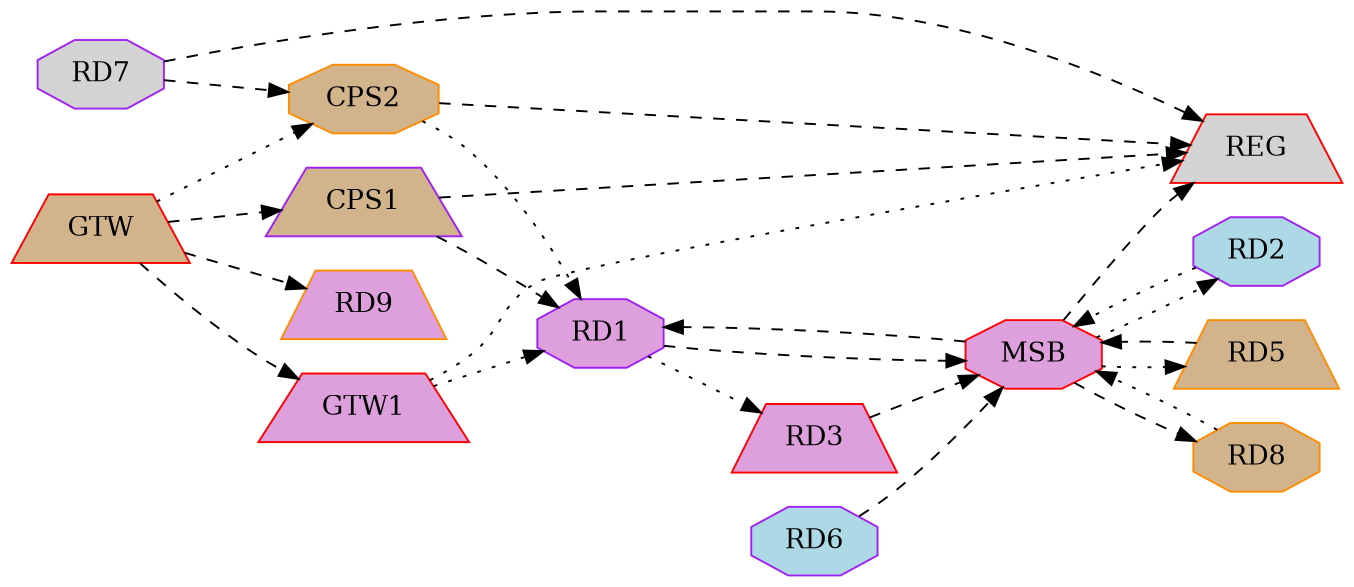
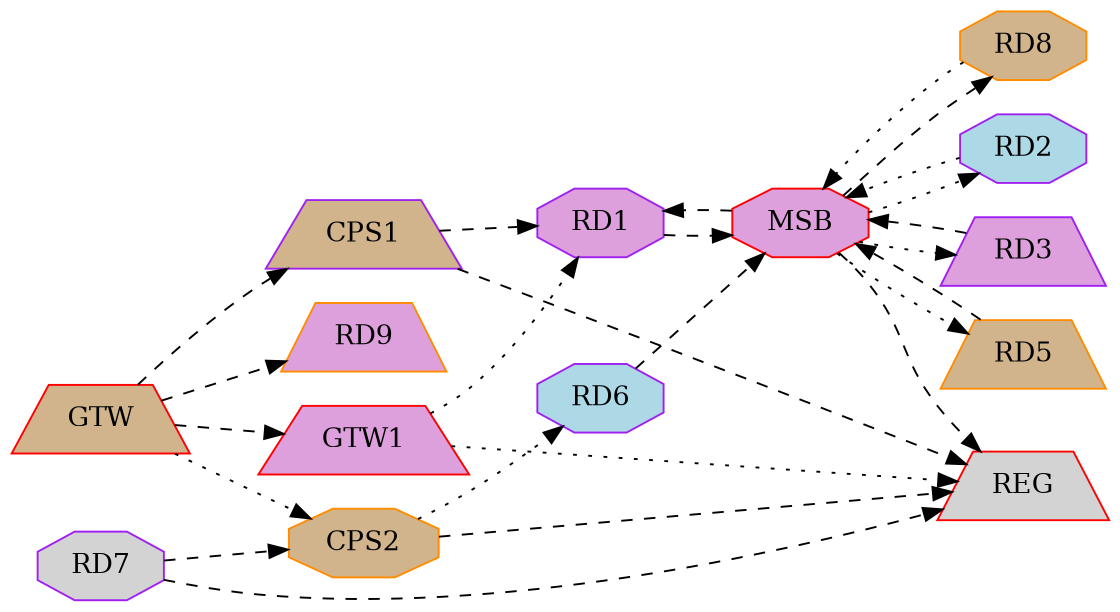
edge "CPS2" -> "RD1": now "CPS2" -> "RD6"
edge "RD1" -> "RD3": now "MSB" -> "RD3"
node "RD3": color red -> purple
